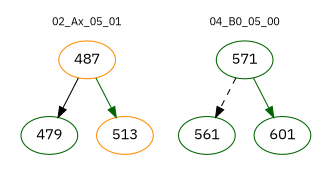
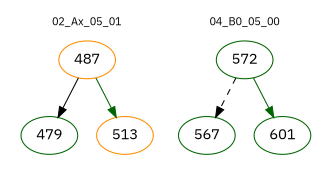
node "571": label "571" -> "572"
node "561": label "561" -> "567"
